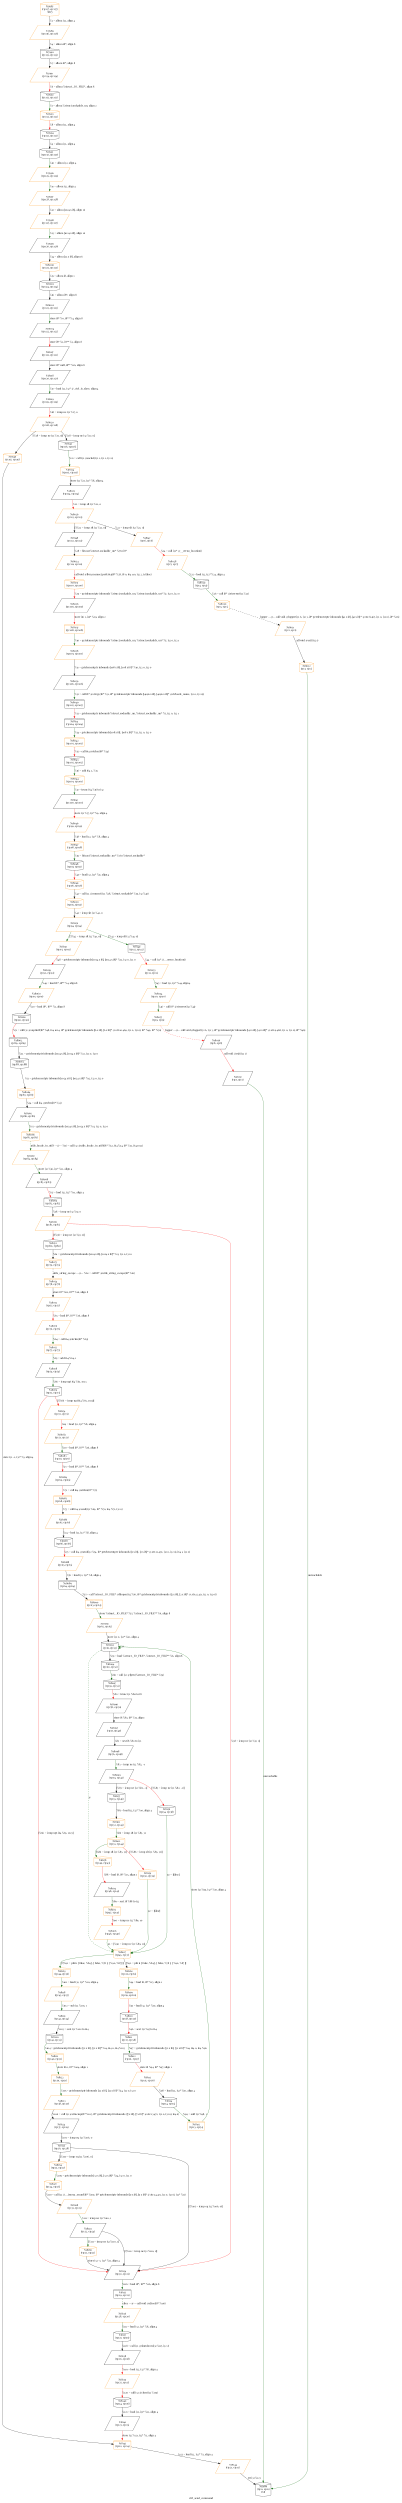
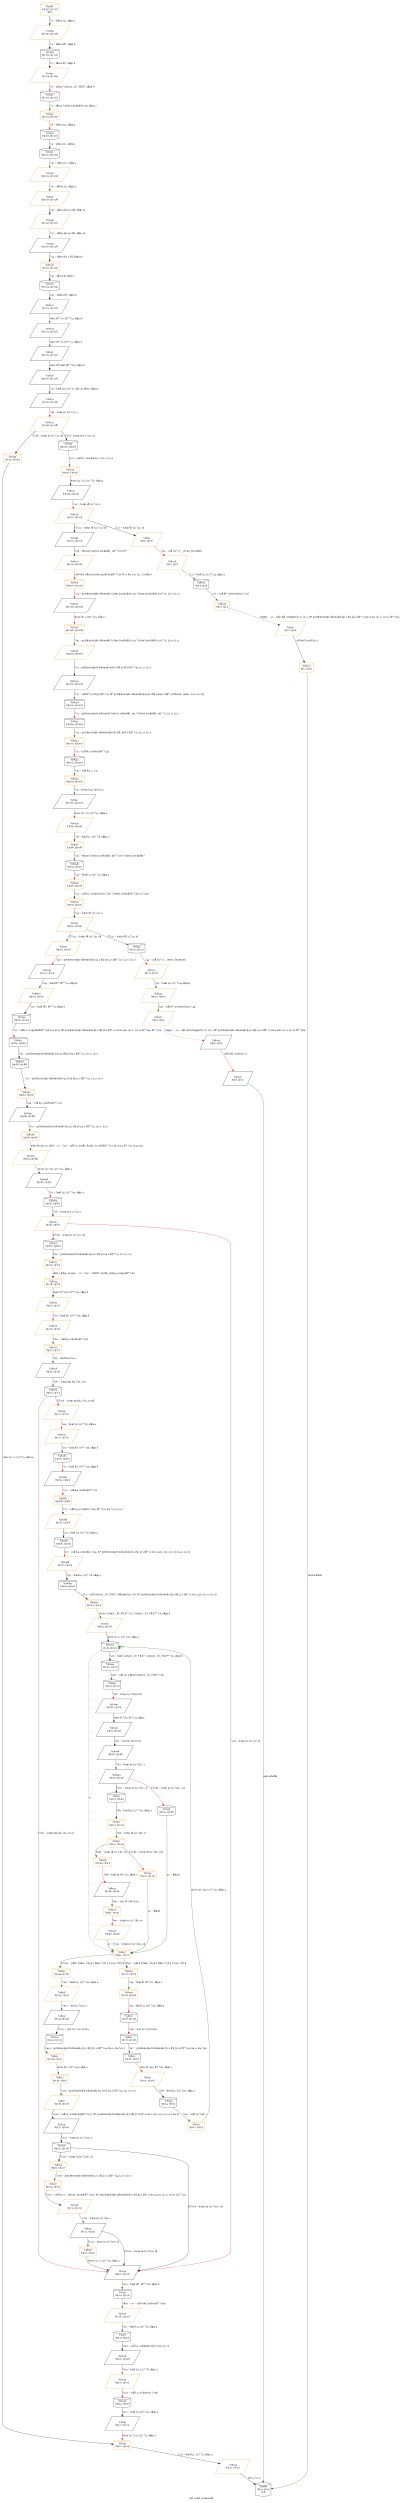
node "N18091 (rp:62, ep:62)": label "N18091 (rp:62, ep:62)" -> "N18091 (rp:62, ep:65)"
